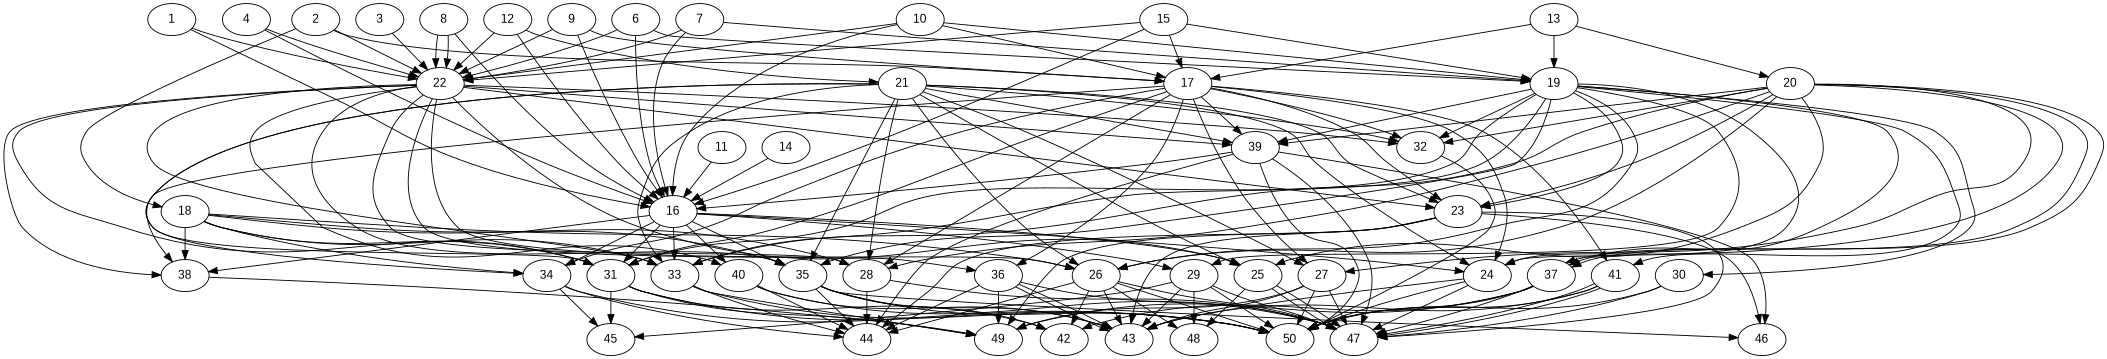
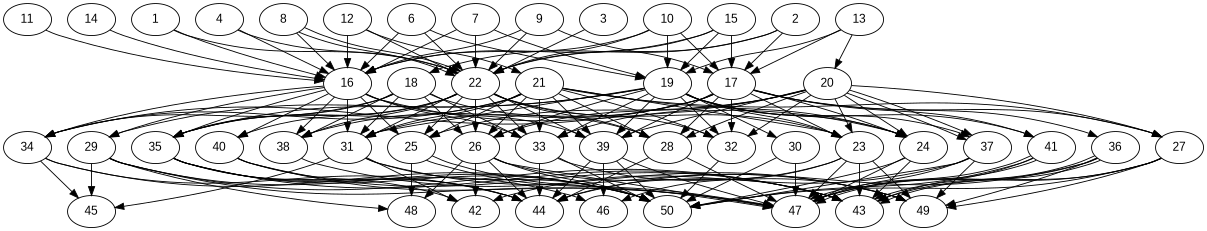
edge "39" -> "16": reversed
edge "22" -> "36": removed
